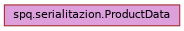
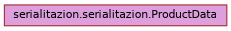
node "spq.serialitazion.ProductData": label "spq.serialitazion.ProductData" -> "serialitazion.serialitazion.ProductData"
